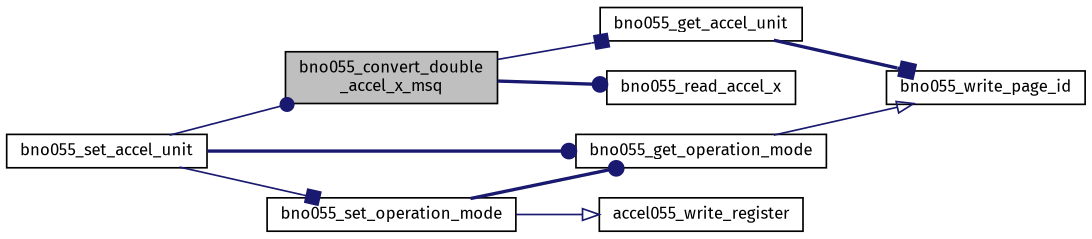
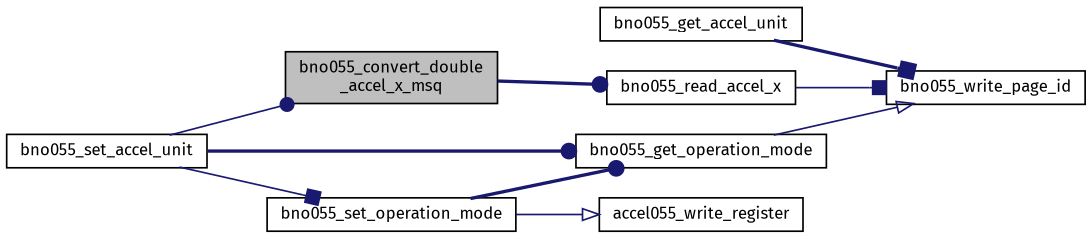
edge "bno055_convert_double _accel_x_msq" -> "bno055_get_accel_unit": removed
edge "bno055_read_accel_x" -> "bno055_write_page_id": added
